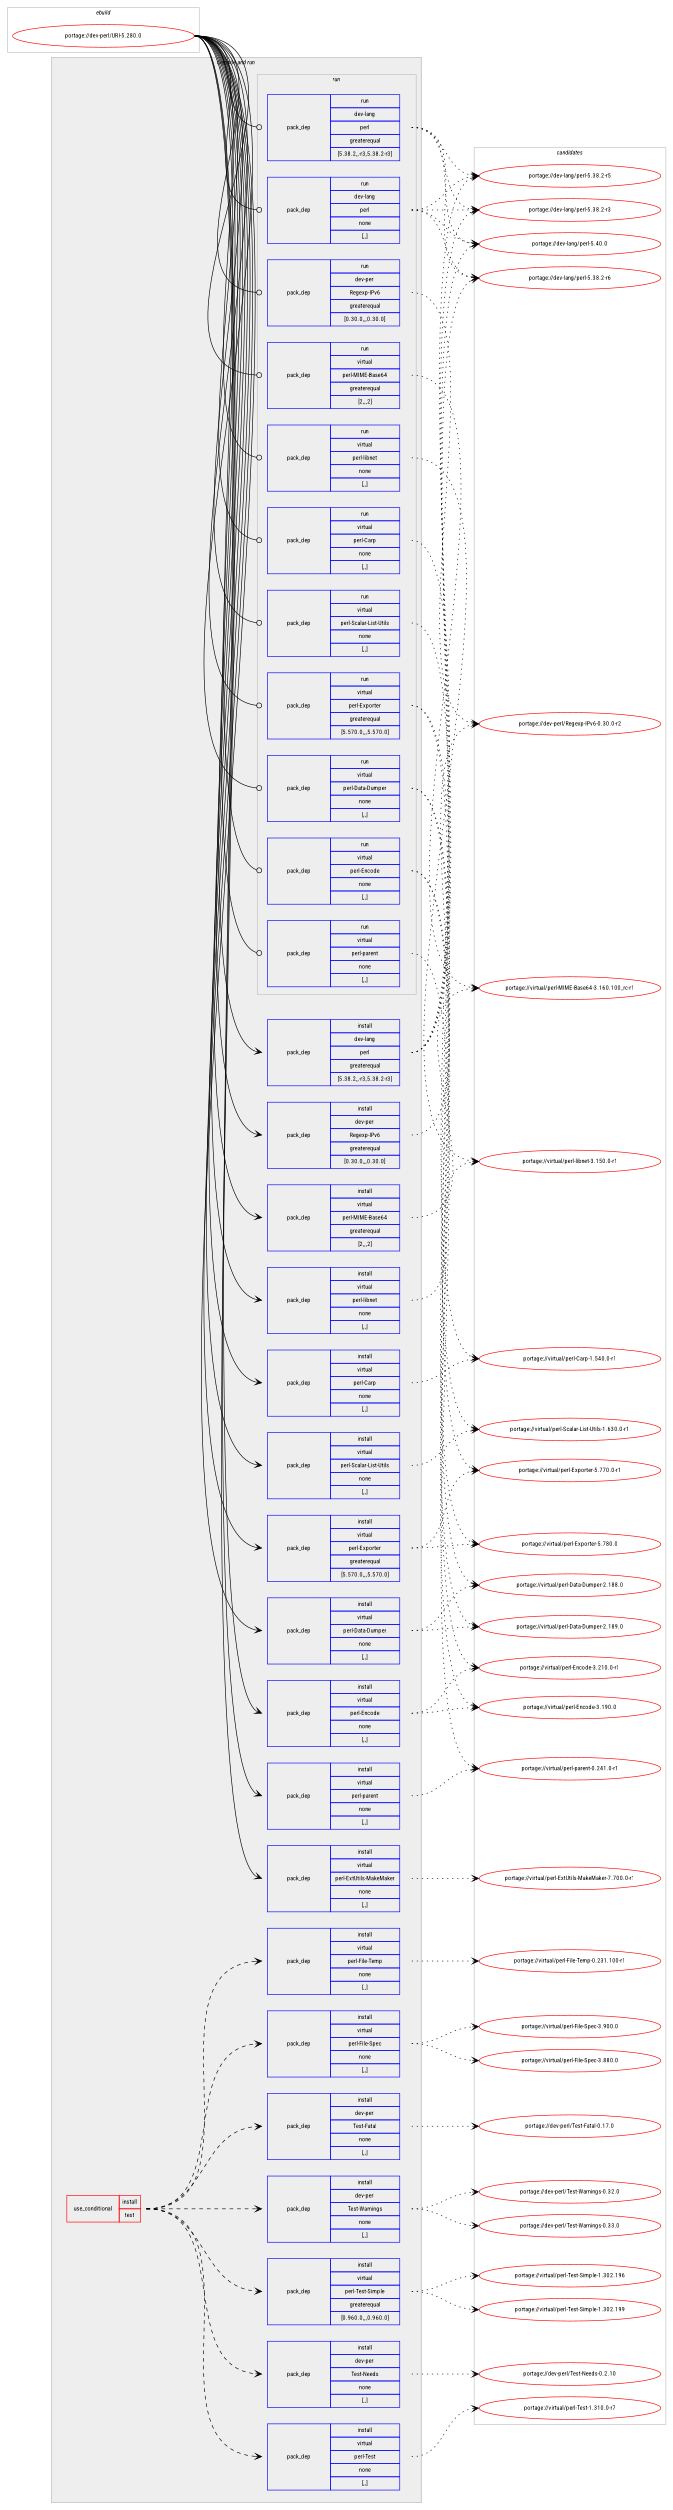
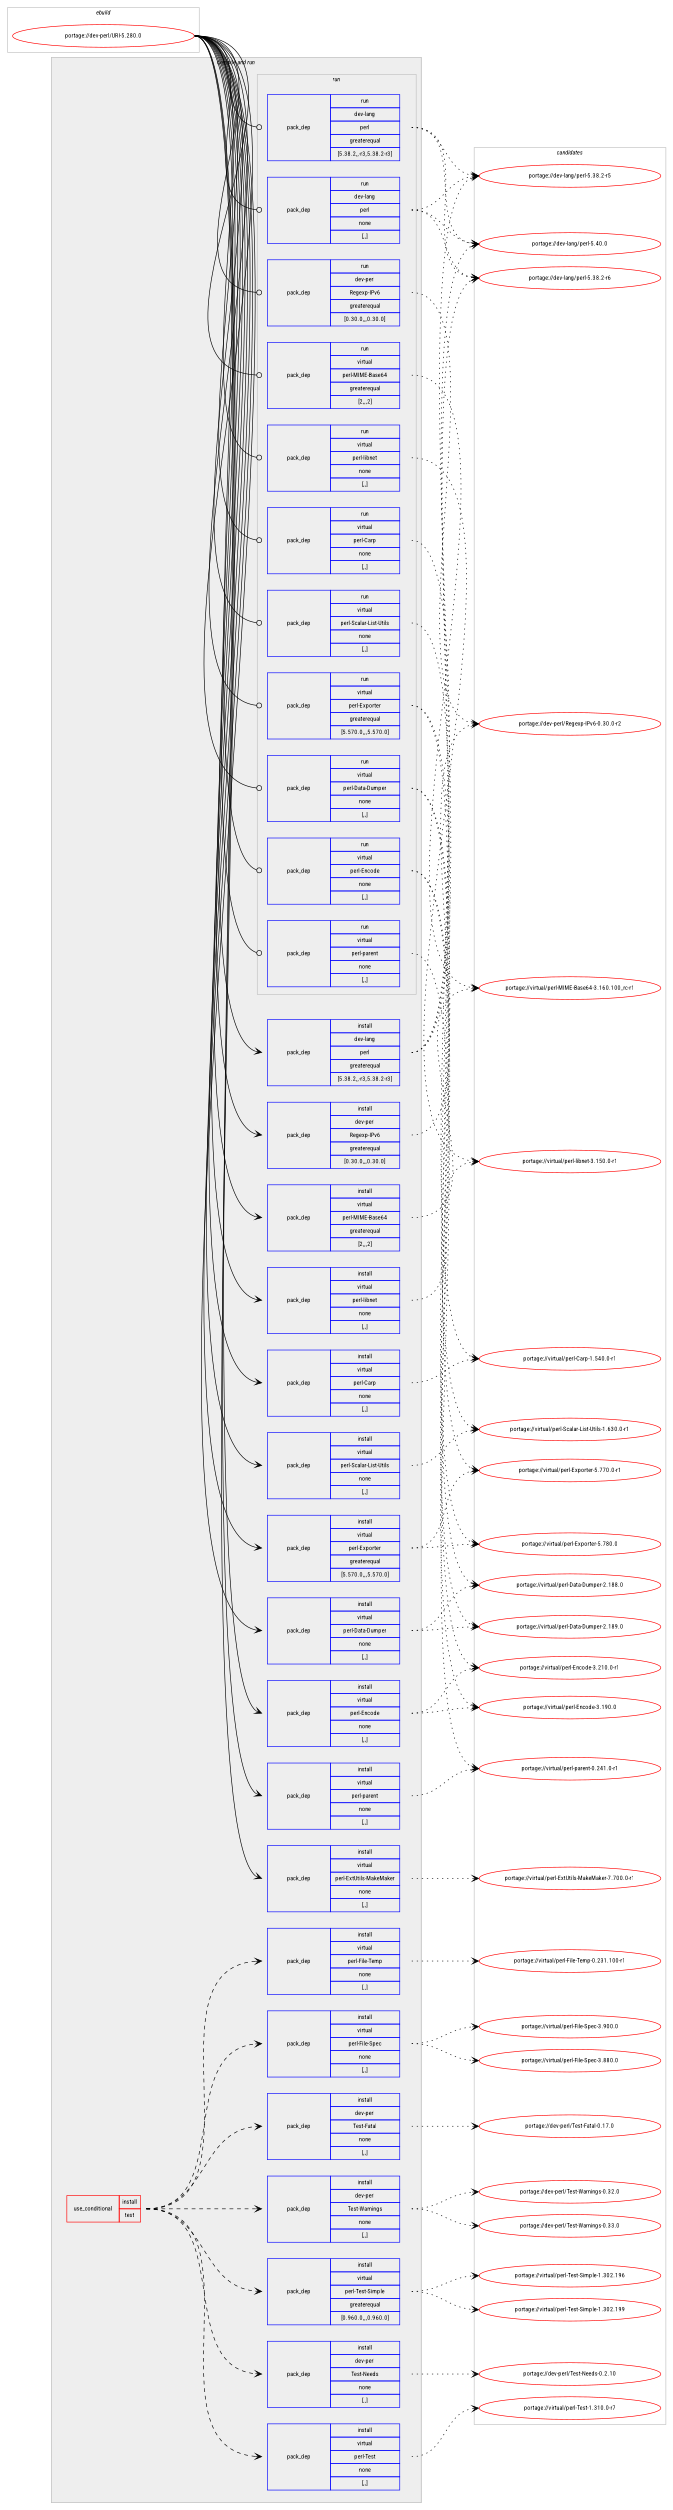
node "portage://dev-lang/perl-5.38.2-r3": removed
